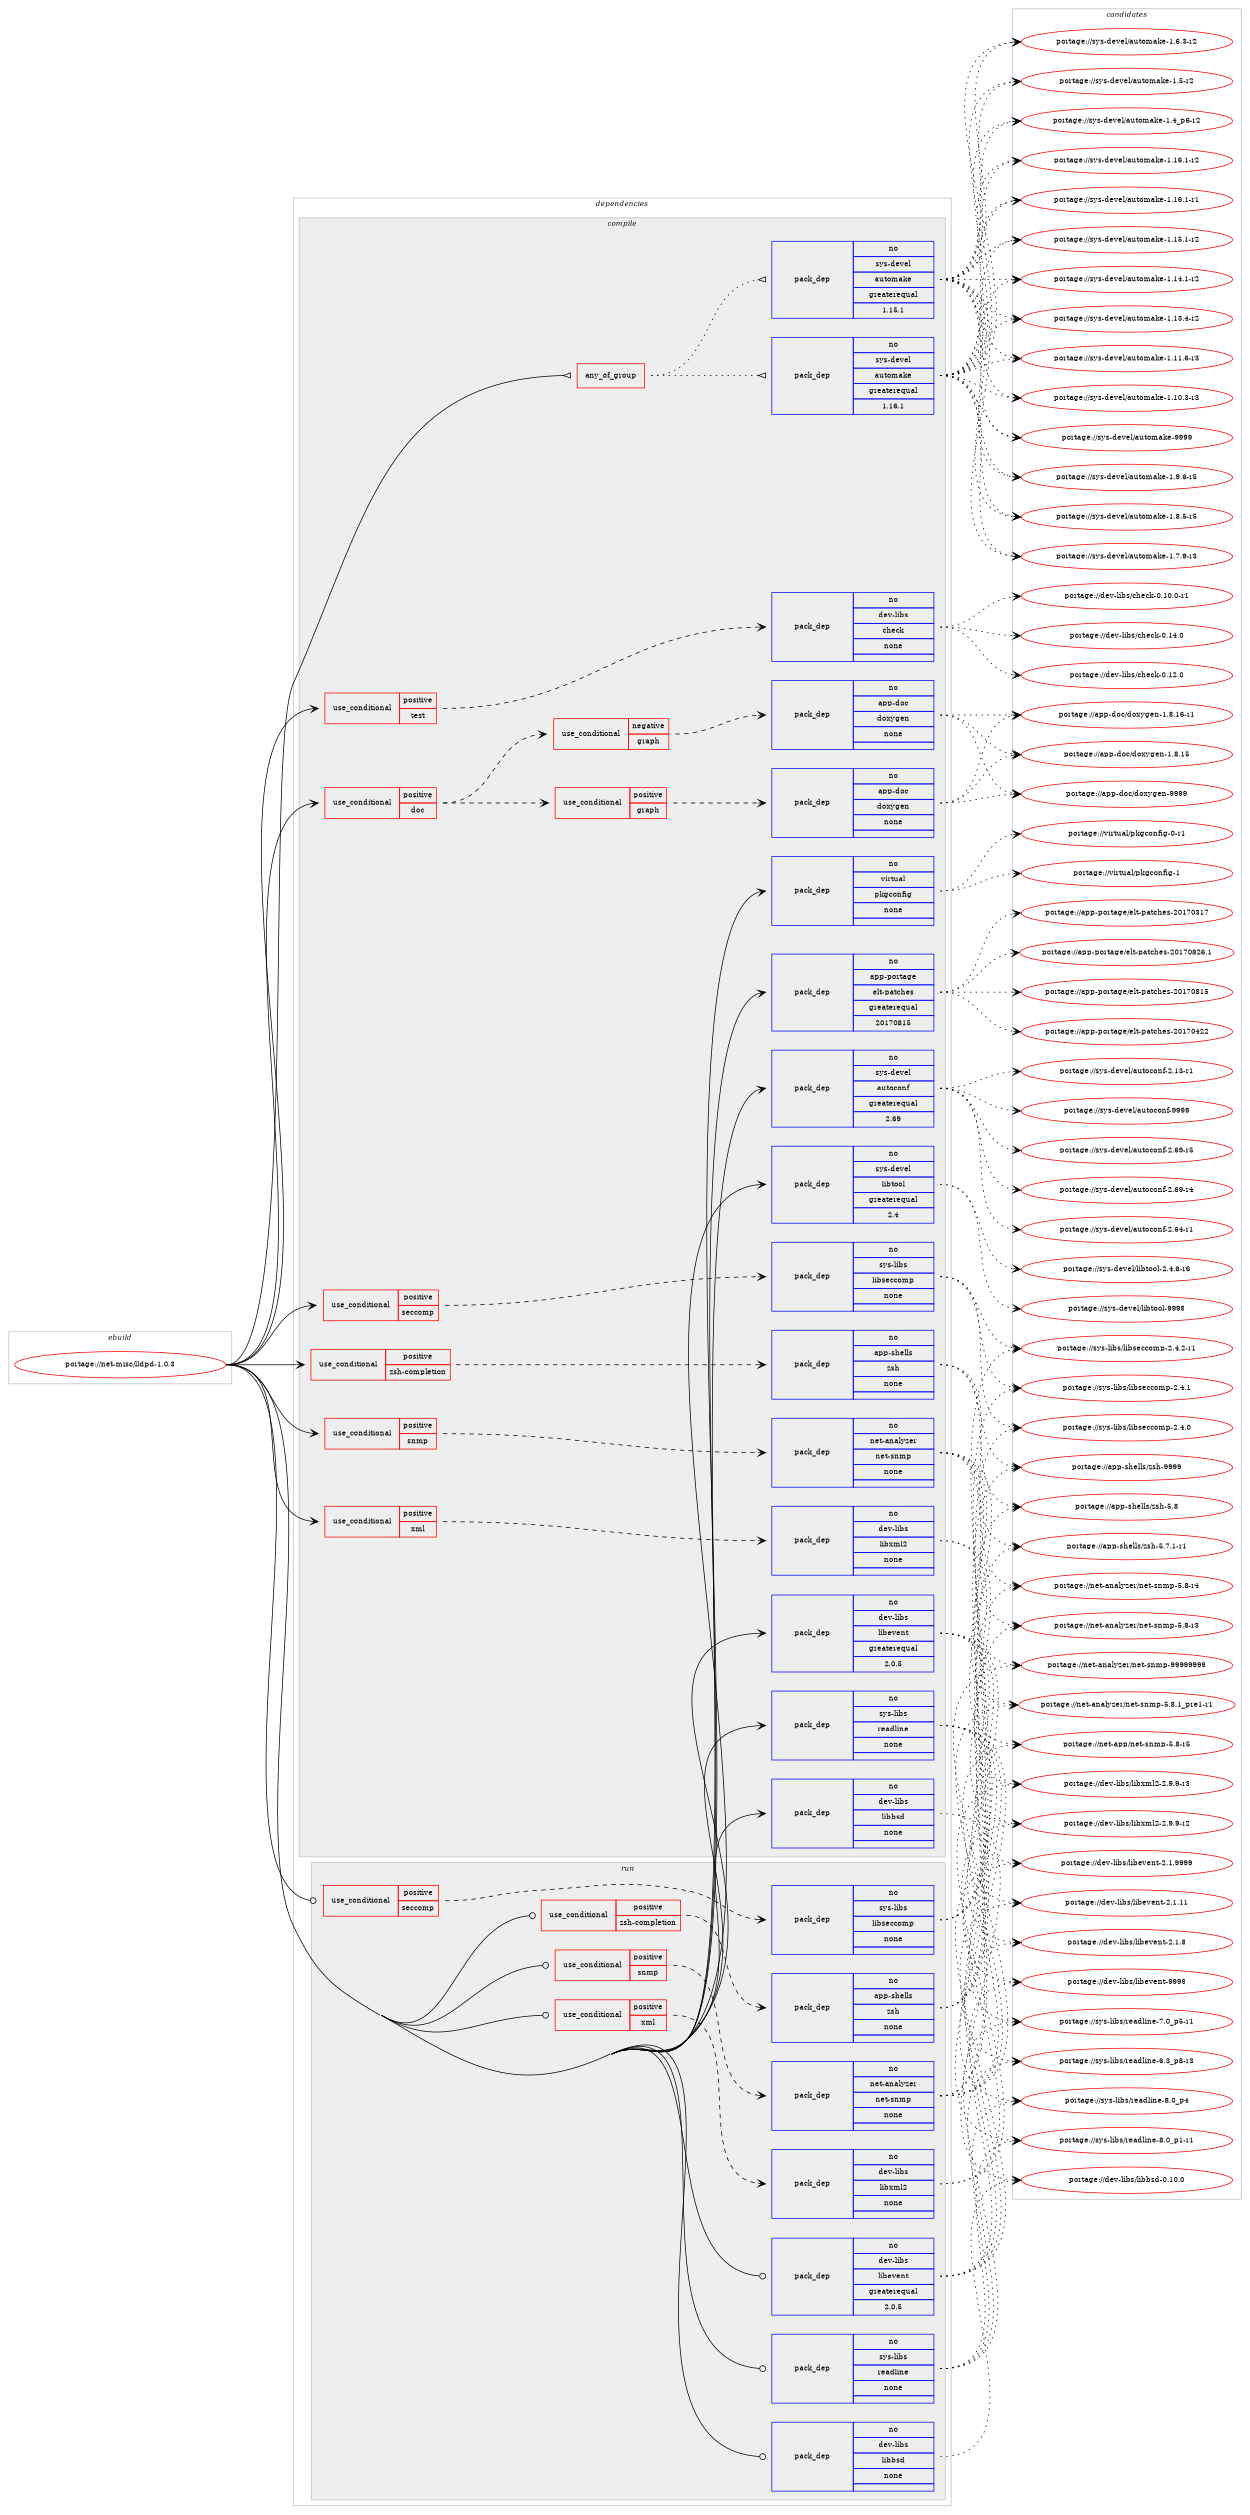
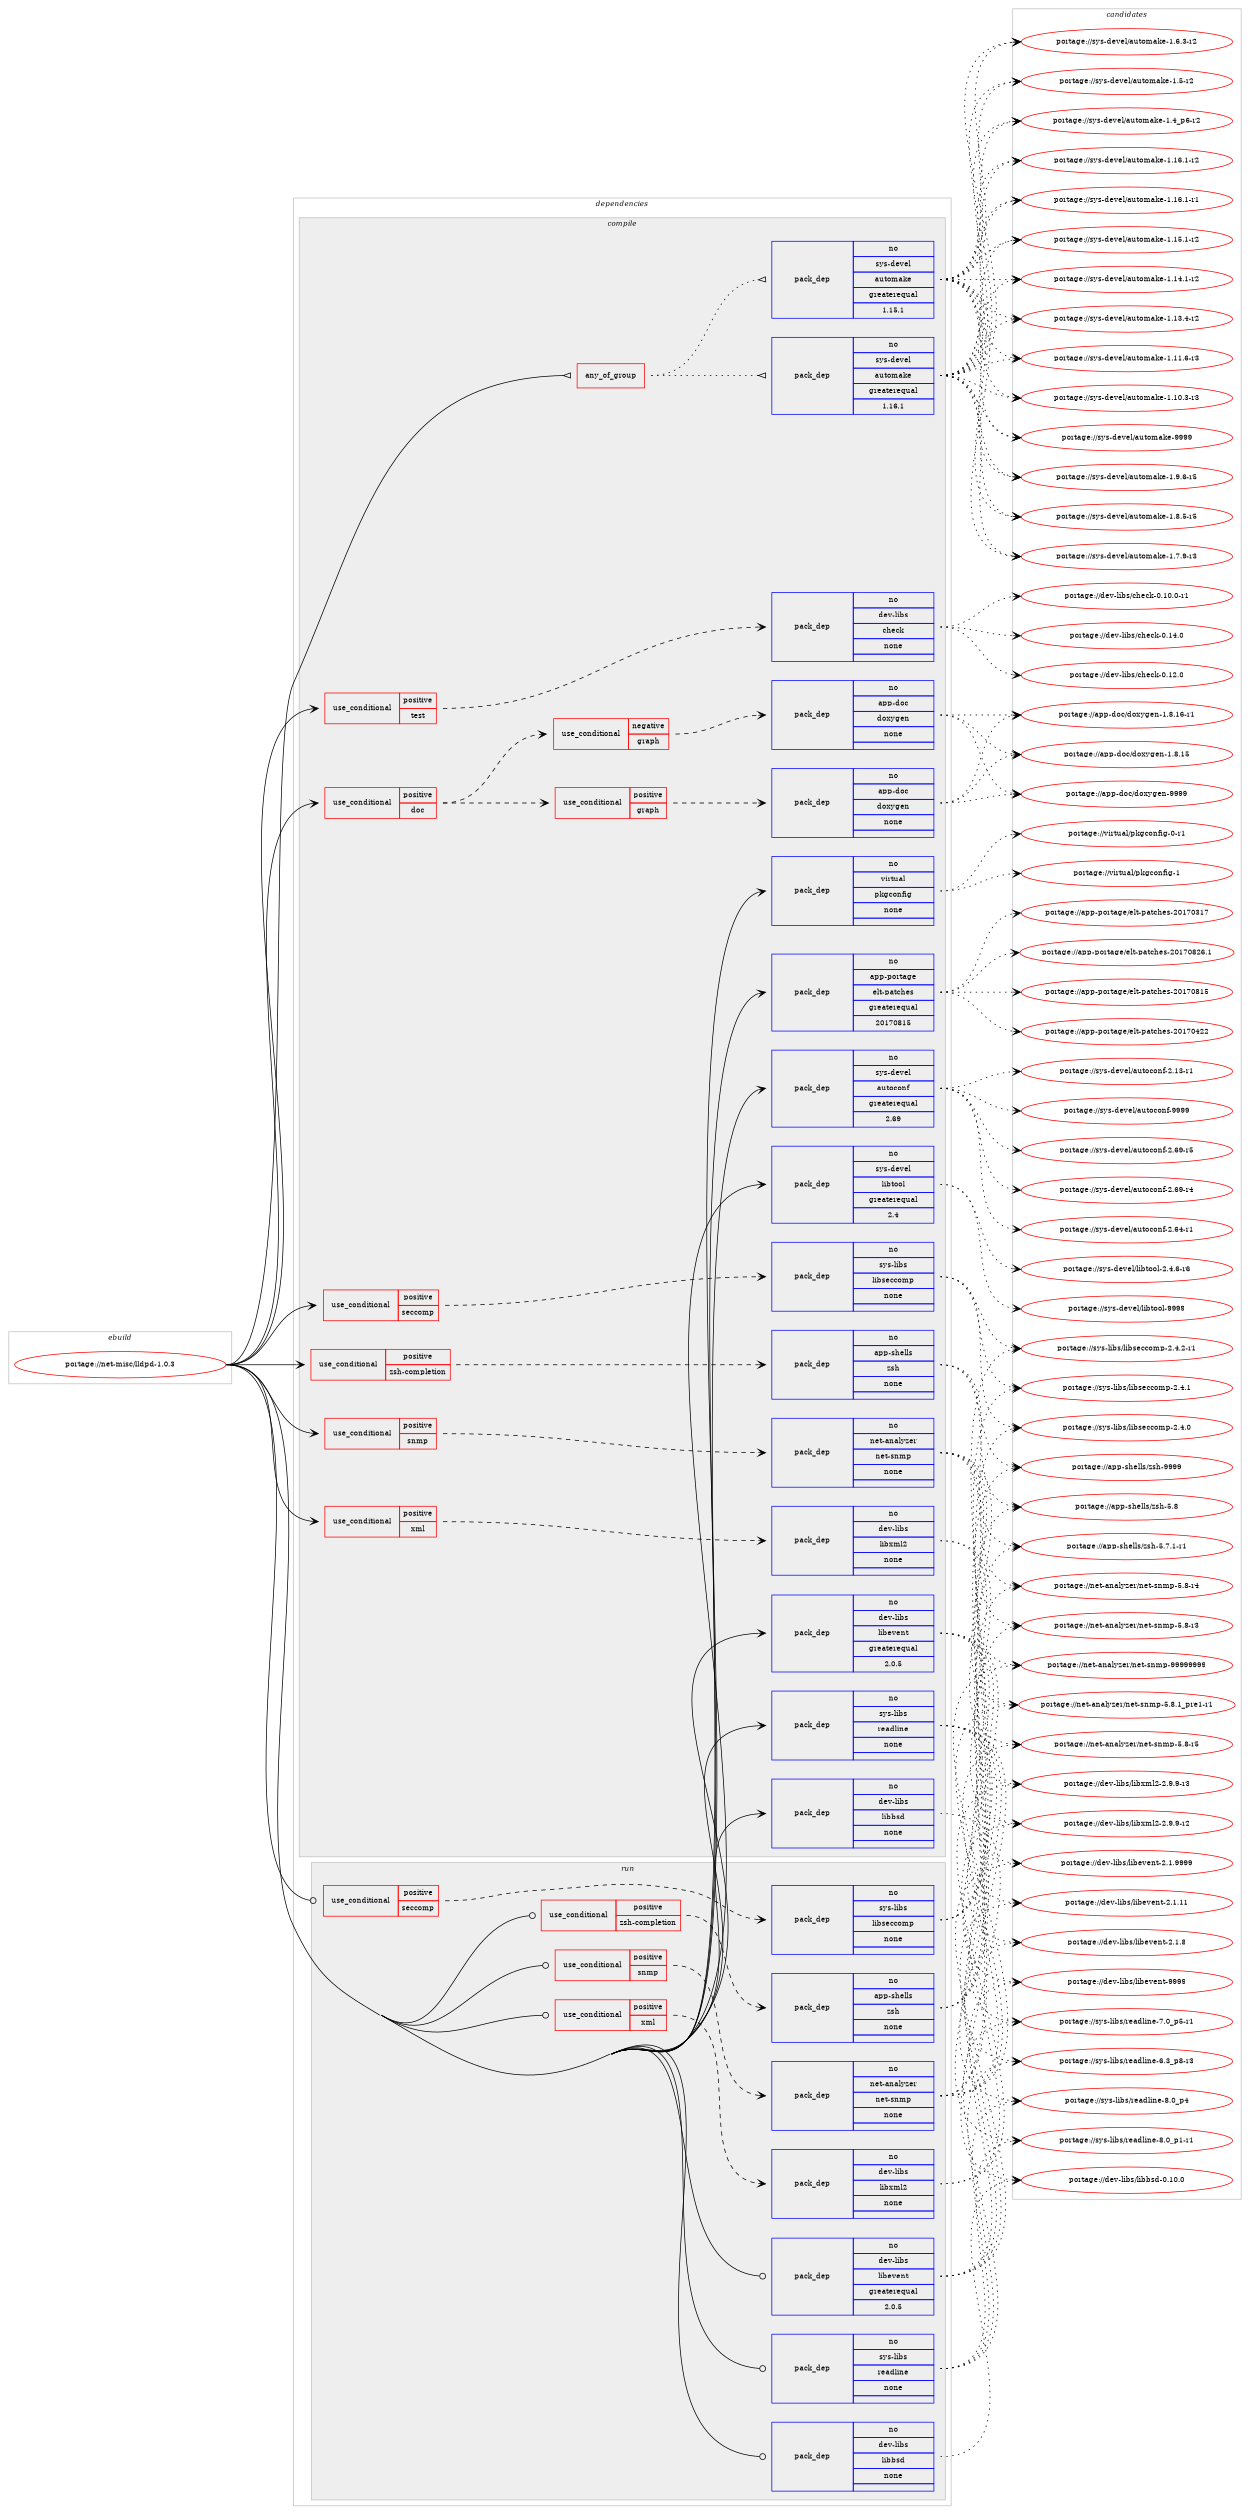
node "portage://net-app/net-snmp-5.8-r5": label "portage://net-app/net-snmp-5.8-r5" -> "portage://net-analyzer/net-snmp-5.8-r5"
